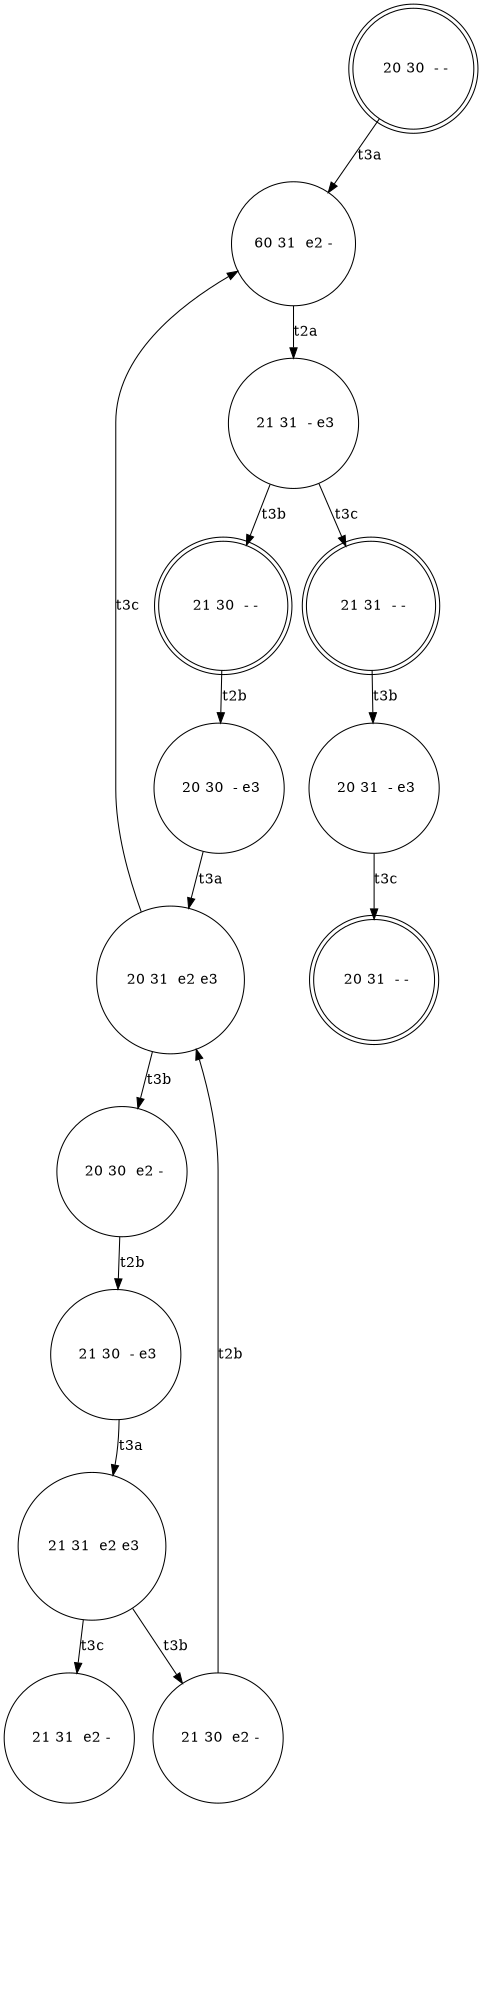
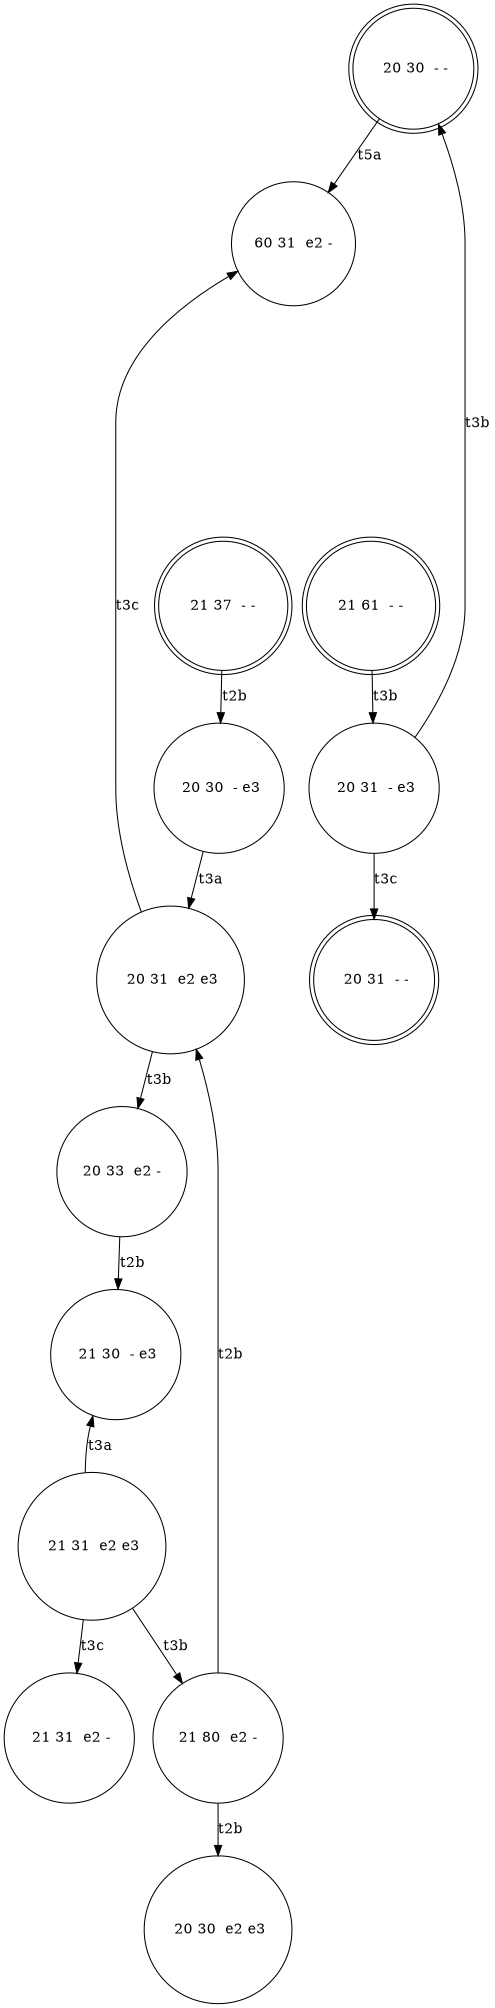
edge "20 30  - -" -> "60 31  e2 -": label "t3a" -> "t5a"
node "21 31  - e3": removed
edge "20 31  - e3" -> "20 30  - -": added, label "t3b"
node "21 30  - -": label "21 30  - -" -> "21 37  - -"
node "21 31  - -": label "21 31  - -" -> "21 61  - -"
node "20 30  e2 -": label "20 30  e2 -" -> "20 33  e2 -"
edge "21 30  - e3" -> "21 31  e2 e3": reversed
node "21 30  e2 -": label "21 30  e2 -" -> "21 80  e2 -"
node "20 30  e2 e3": added
